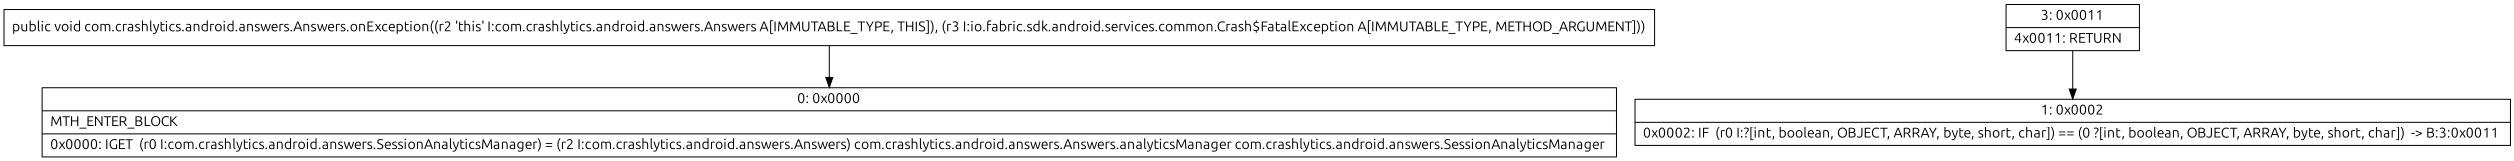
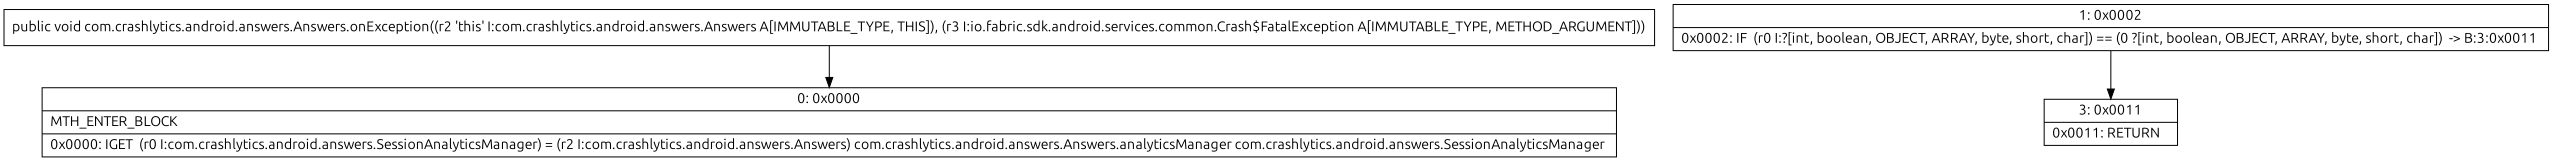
node "3: 0x0011": text "4x0011: RETURN" -> "0x0011: RETURN"
edge "3: 0x0011" -> "1: 0x0002": reversed
